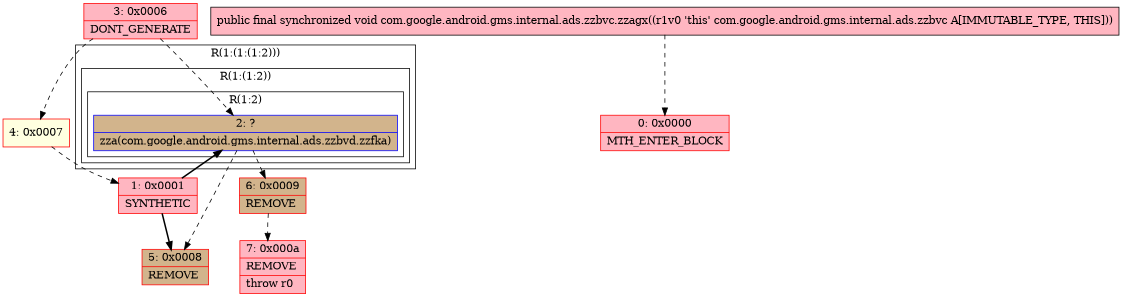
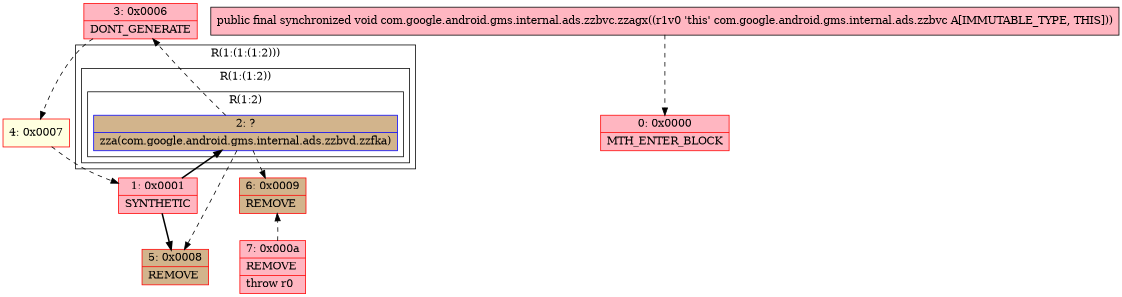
edge "3: 0x0006" -> "2: ?": reversed
edge "6: 0x0009" -> "7: 0x000a": reversed
